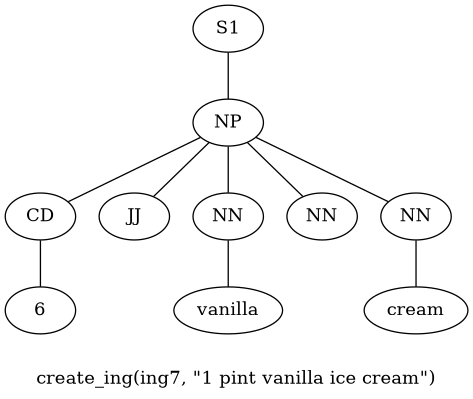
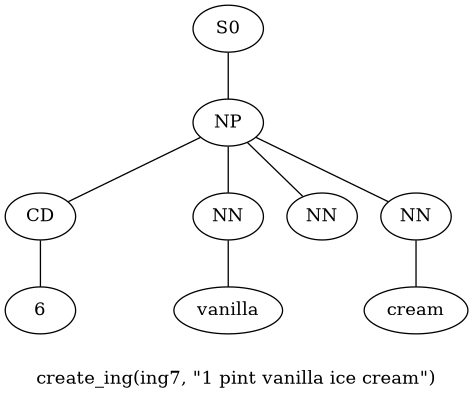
node "S1": label "S1" -> "S0"
node "JJ": removed
